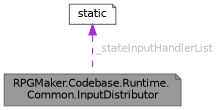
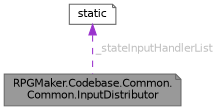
node "RPGMaker.Codebase.Runtime. Common.InputDistributor": label "RPGMaker.Codebase.Runtime. Common.InputDistributor" -> "RPGMaker.Codebase.Common. Common.InputDistributor"
